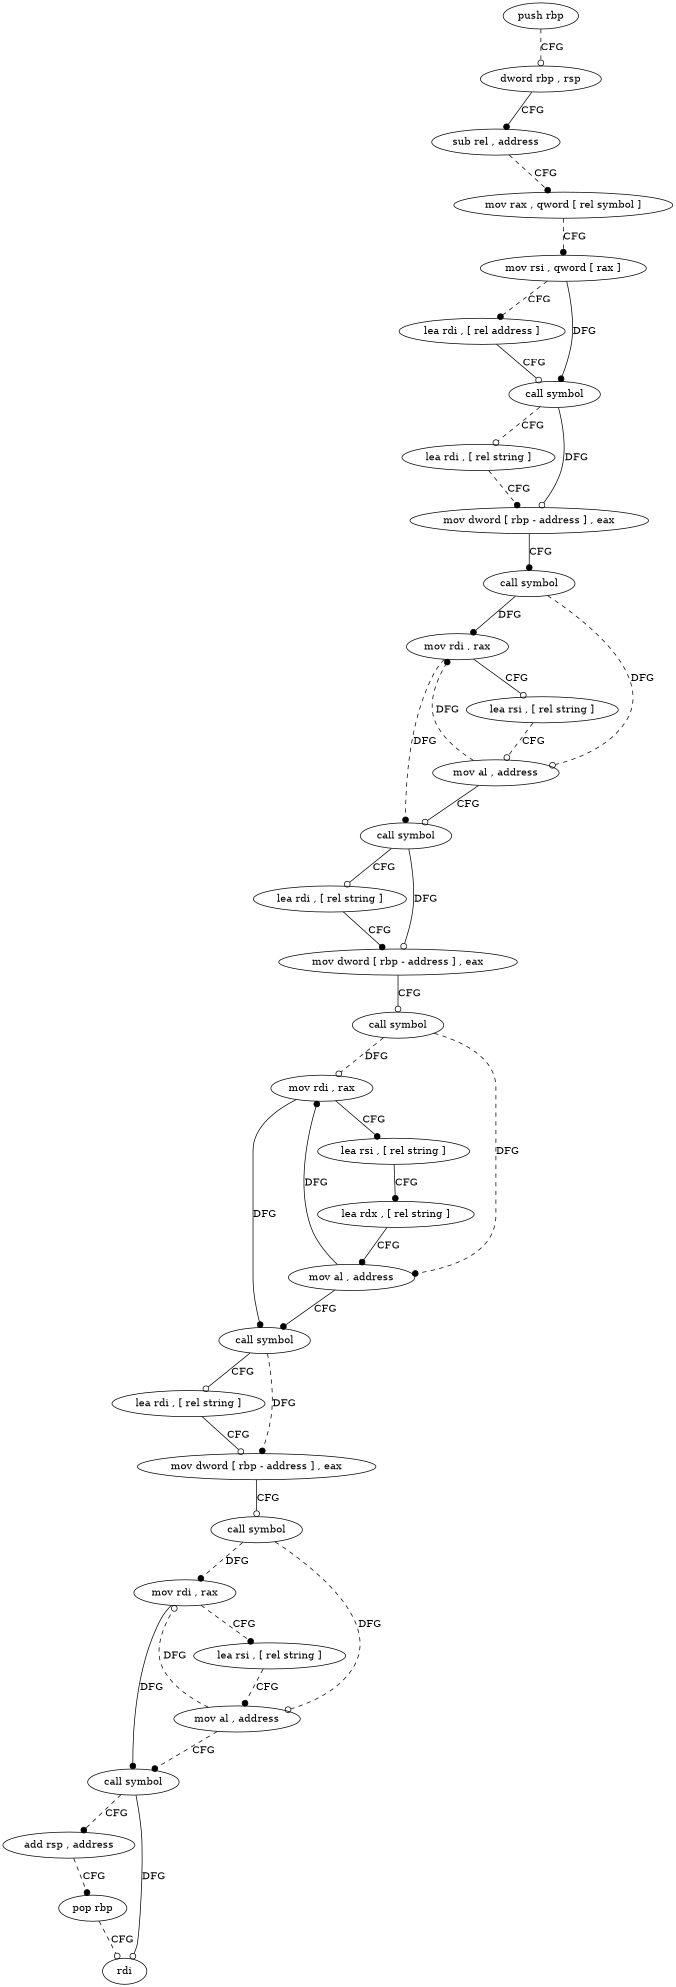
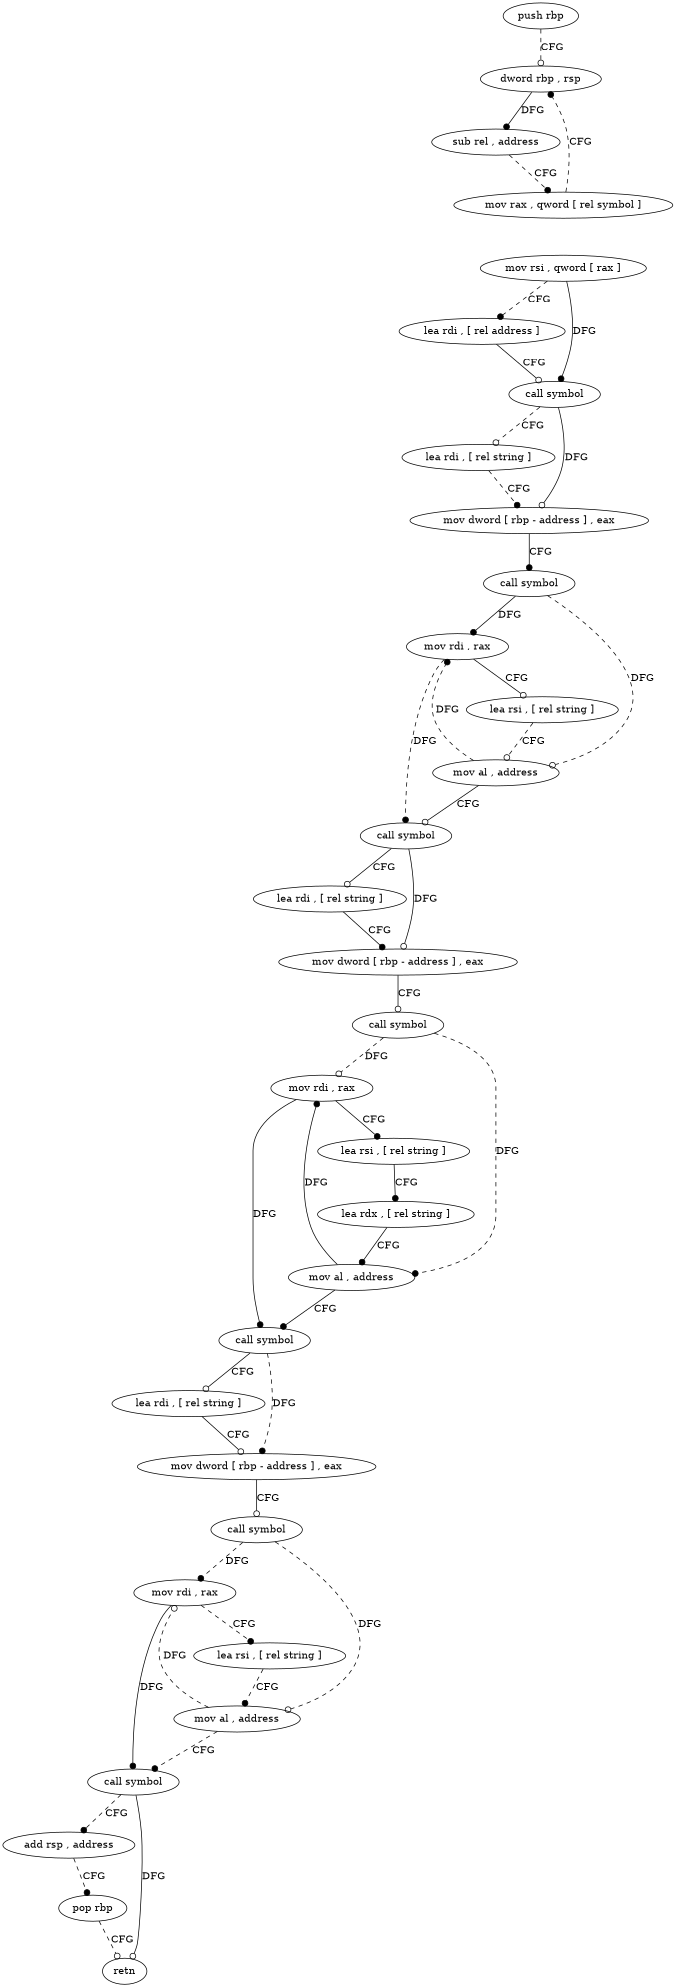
edge "dword rbp , rsp" -> "sub rel , address": label "CFG" -> "DFG"
edge "mov rax , qword [ rel symbol ]" -> "mov rsi , qword [ rax ]": now "mov rax , qword [ rel symbol ]" -> "dword rbp , rsp"
node "rdi": label "rdi" -> "retn"
